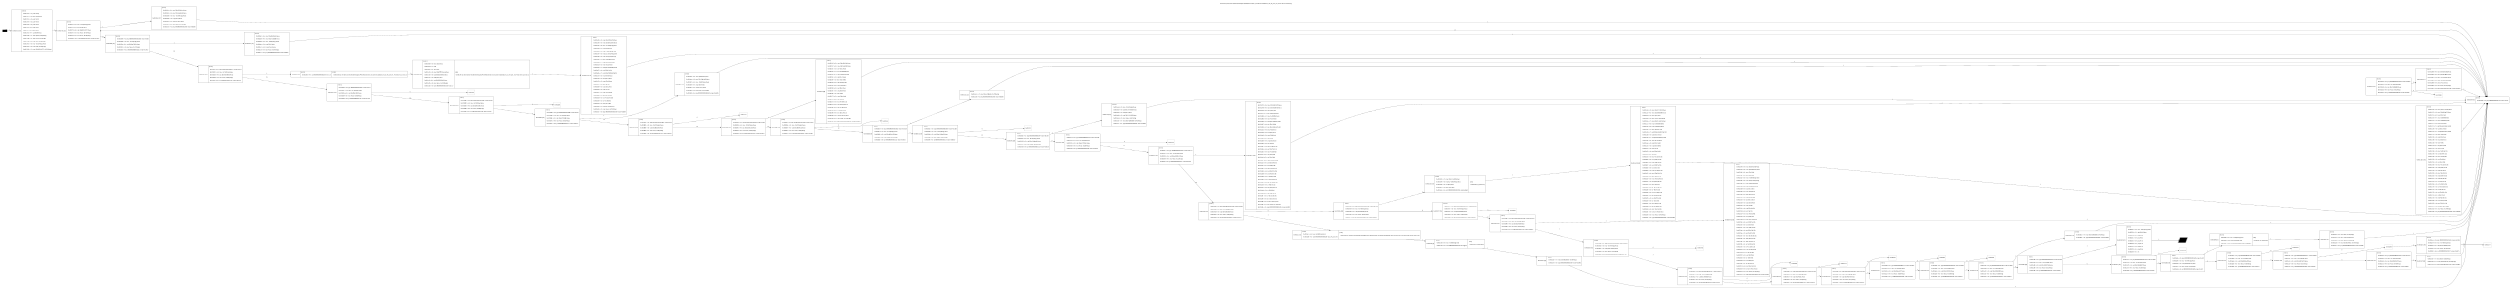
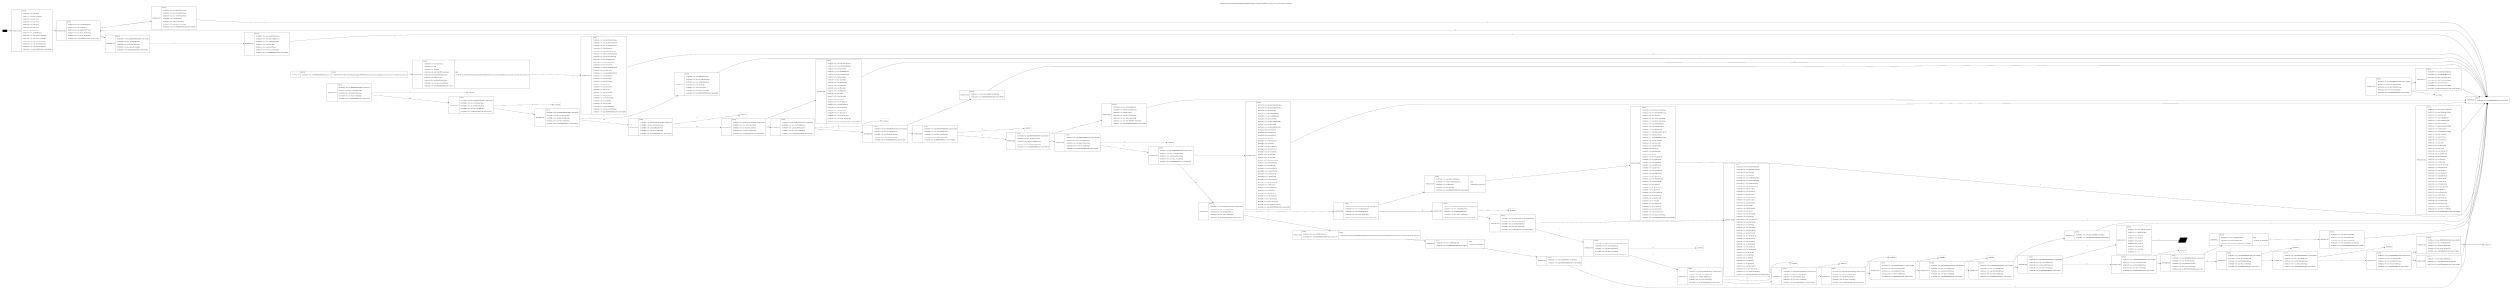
node "0x40181c [22]": removed
edge "0x402264" -> "0x401aee [25]": now "0x401ad5 [25]" -> "0x401aee [25]"
